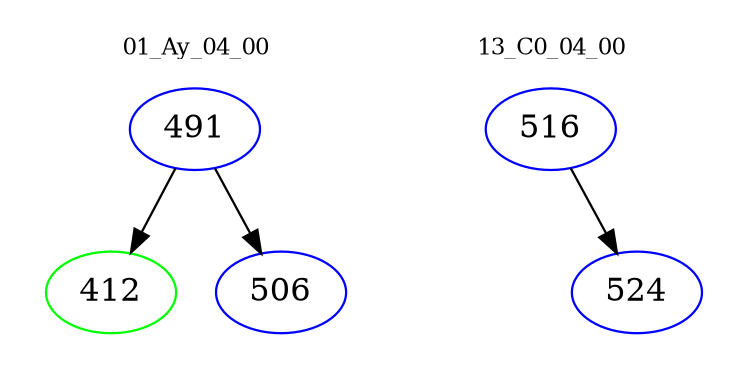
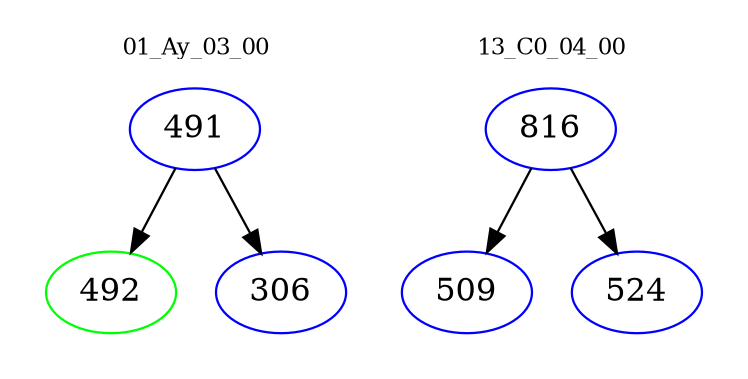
cluster "01_Ay_04_00": label "01_Ay_04_00" -> "01_Ay_03_00"
node "516": label "516" -> "816"
node "412": label "412" -> "492"
node "506": label "506" -> "306"
node "509": added
